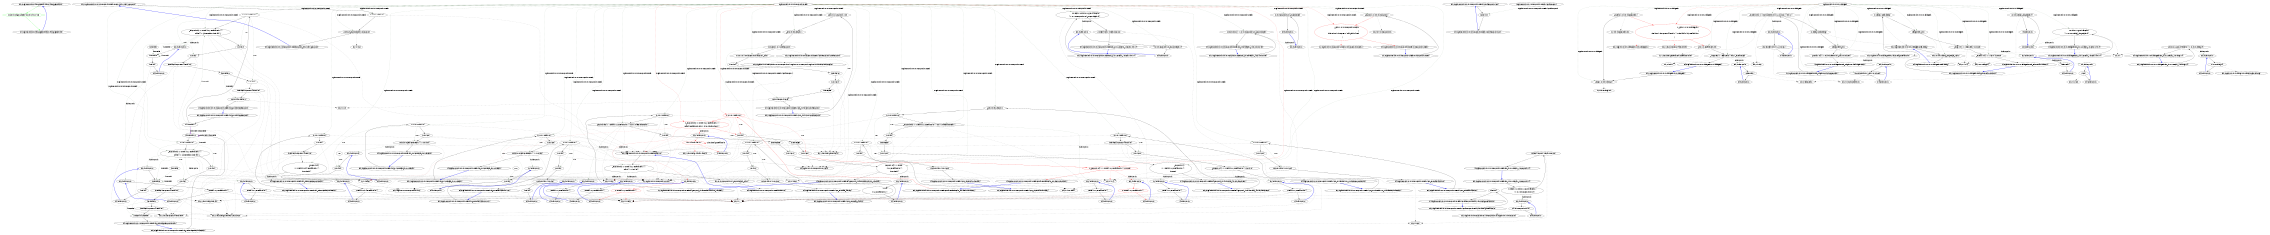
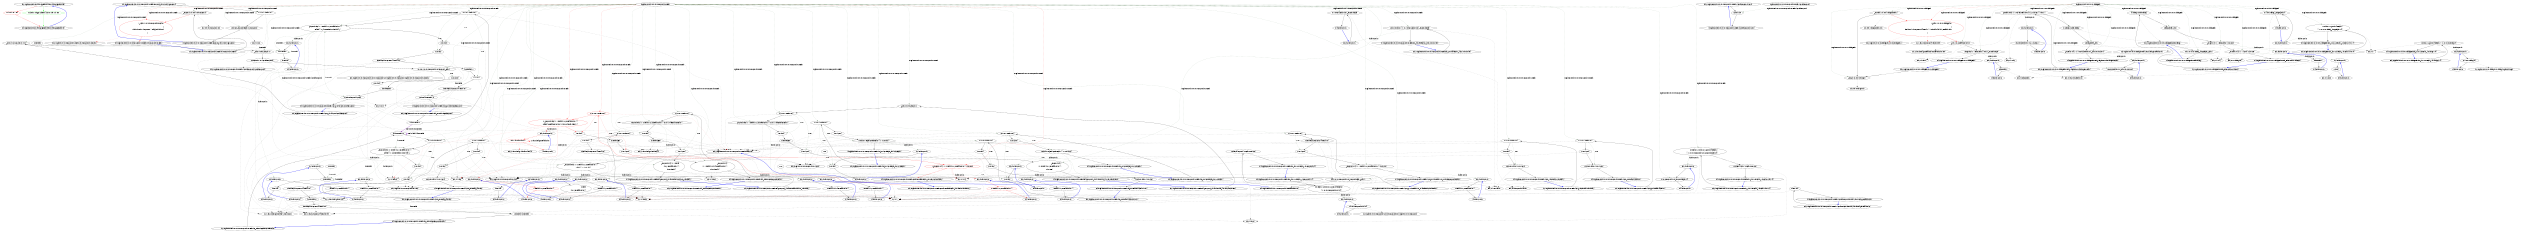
node "0: Timeout = 30 * 1000": added
node "Thread.Sleep(100)": removed
node "Entry ServerComponentRunner.cstr": added
